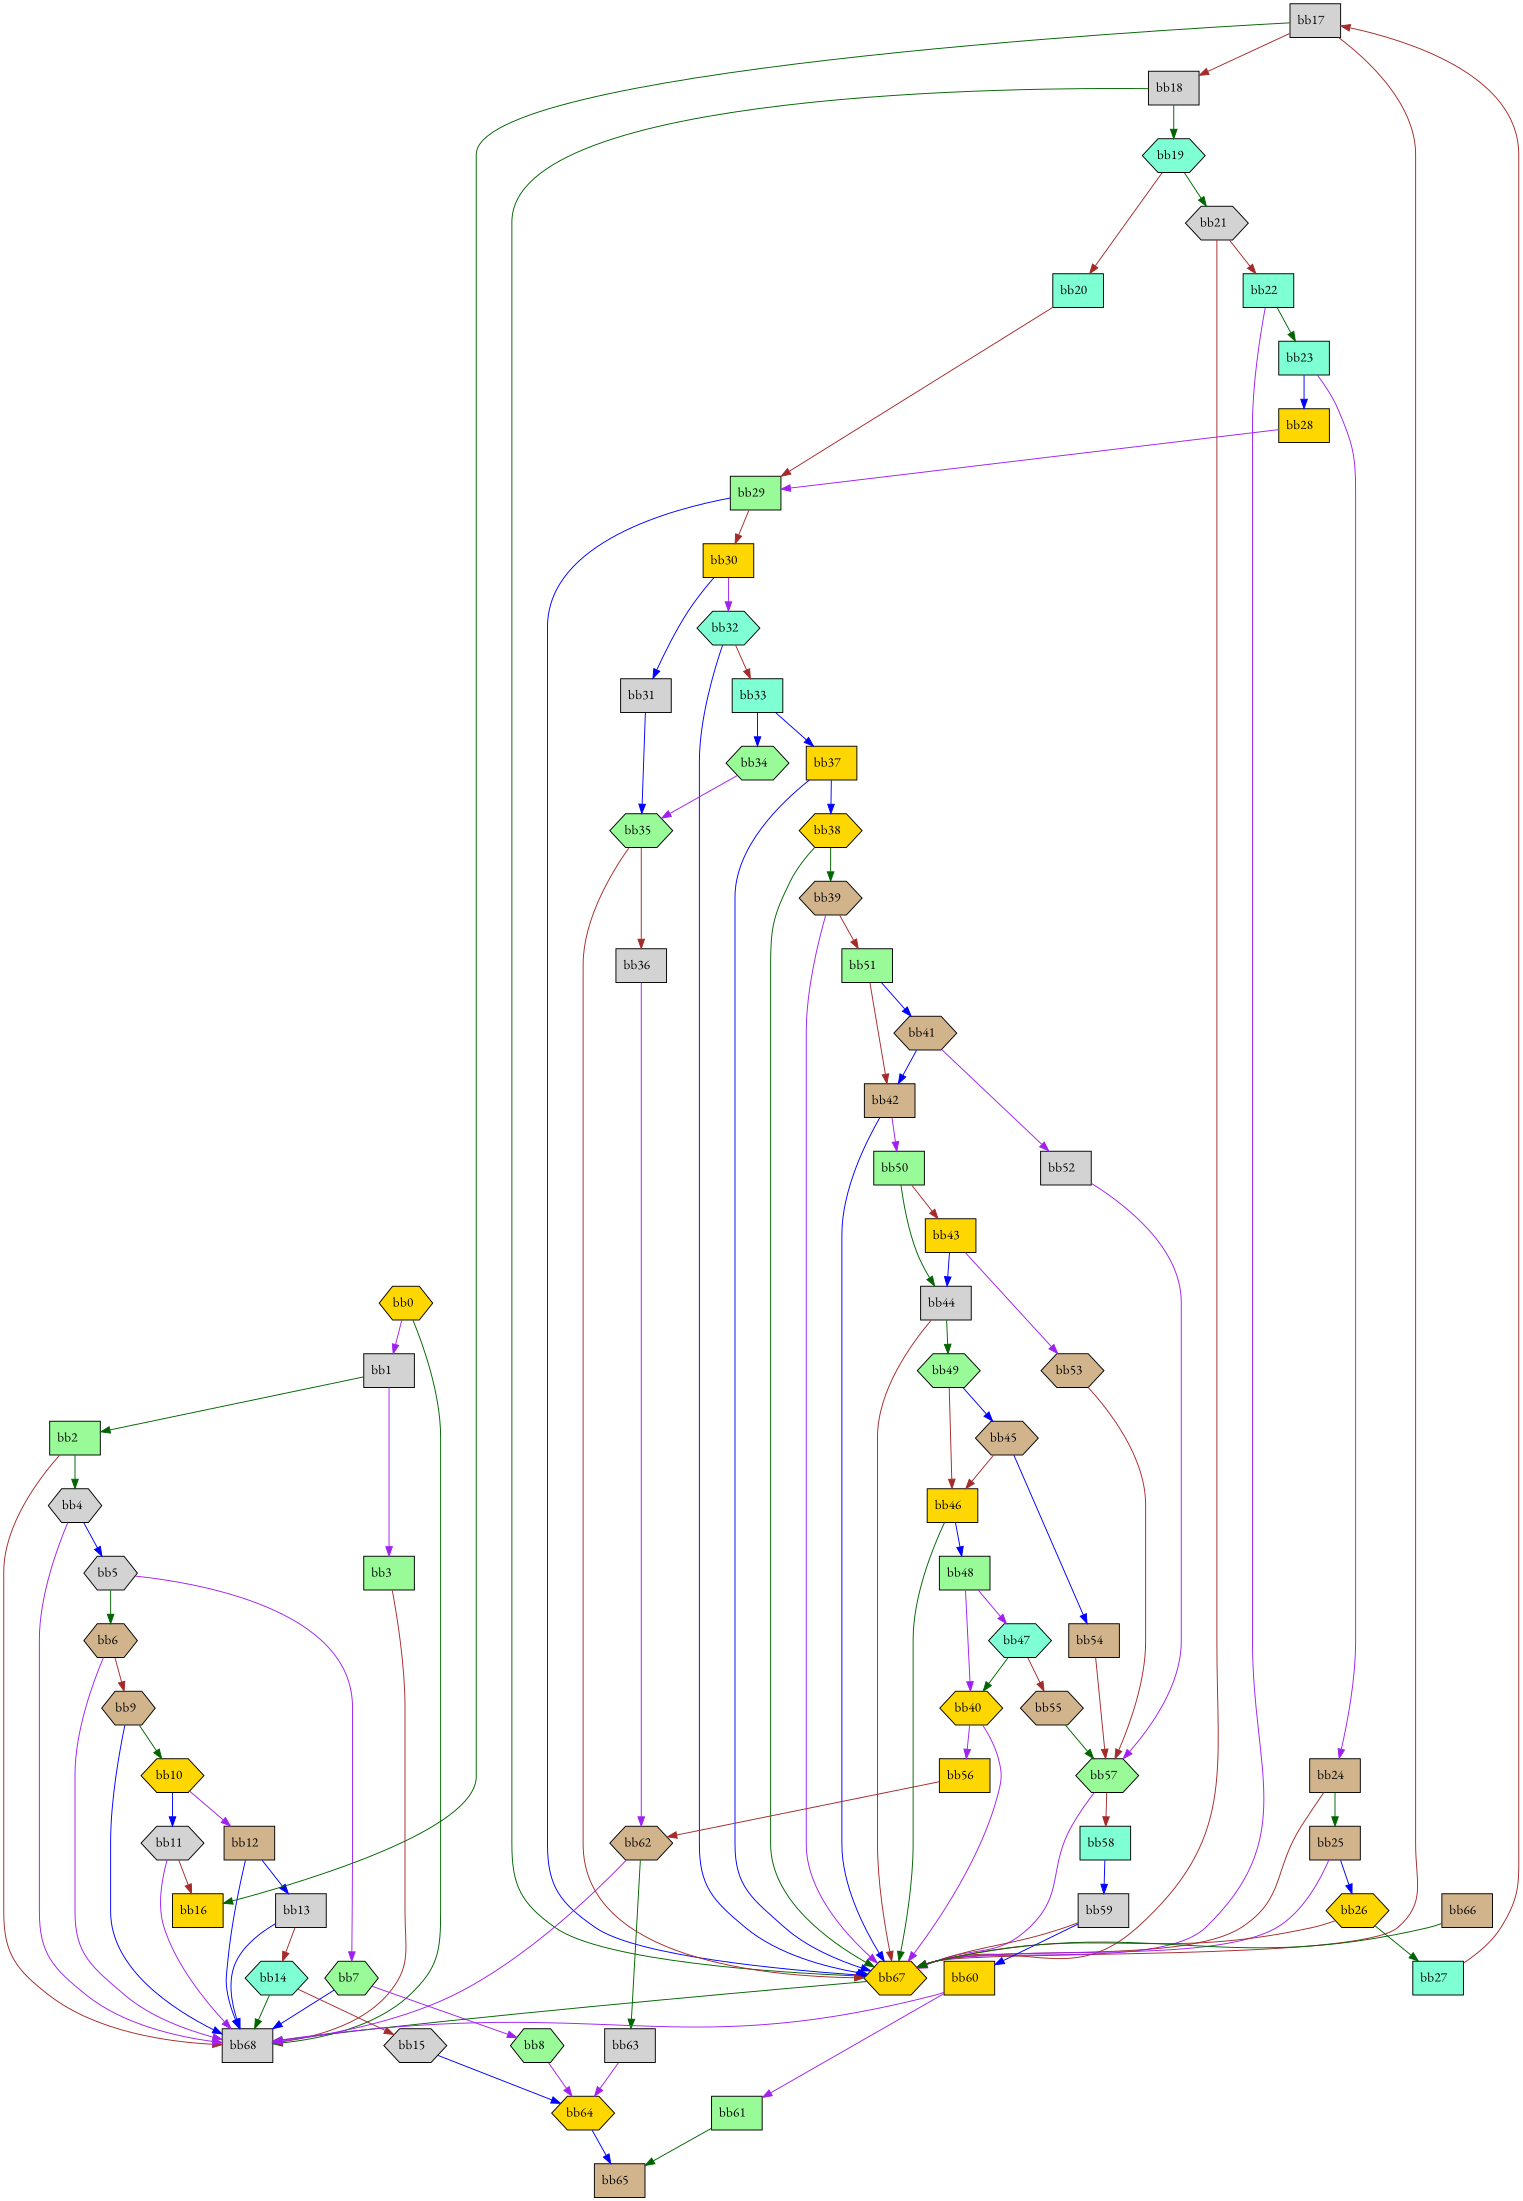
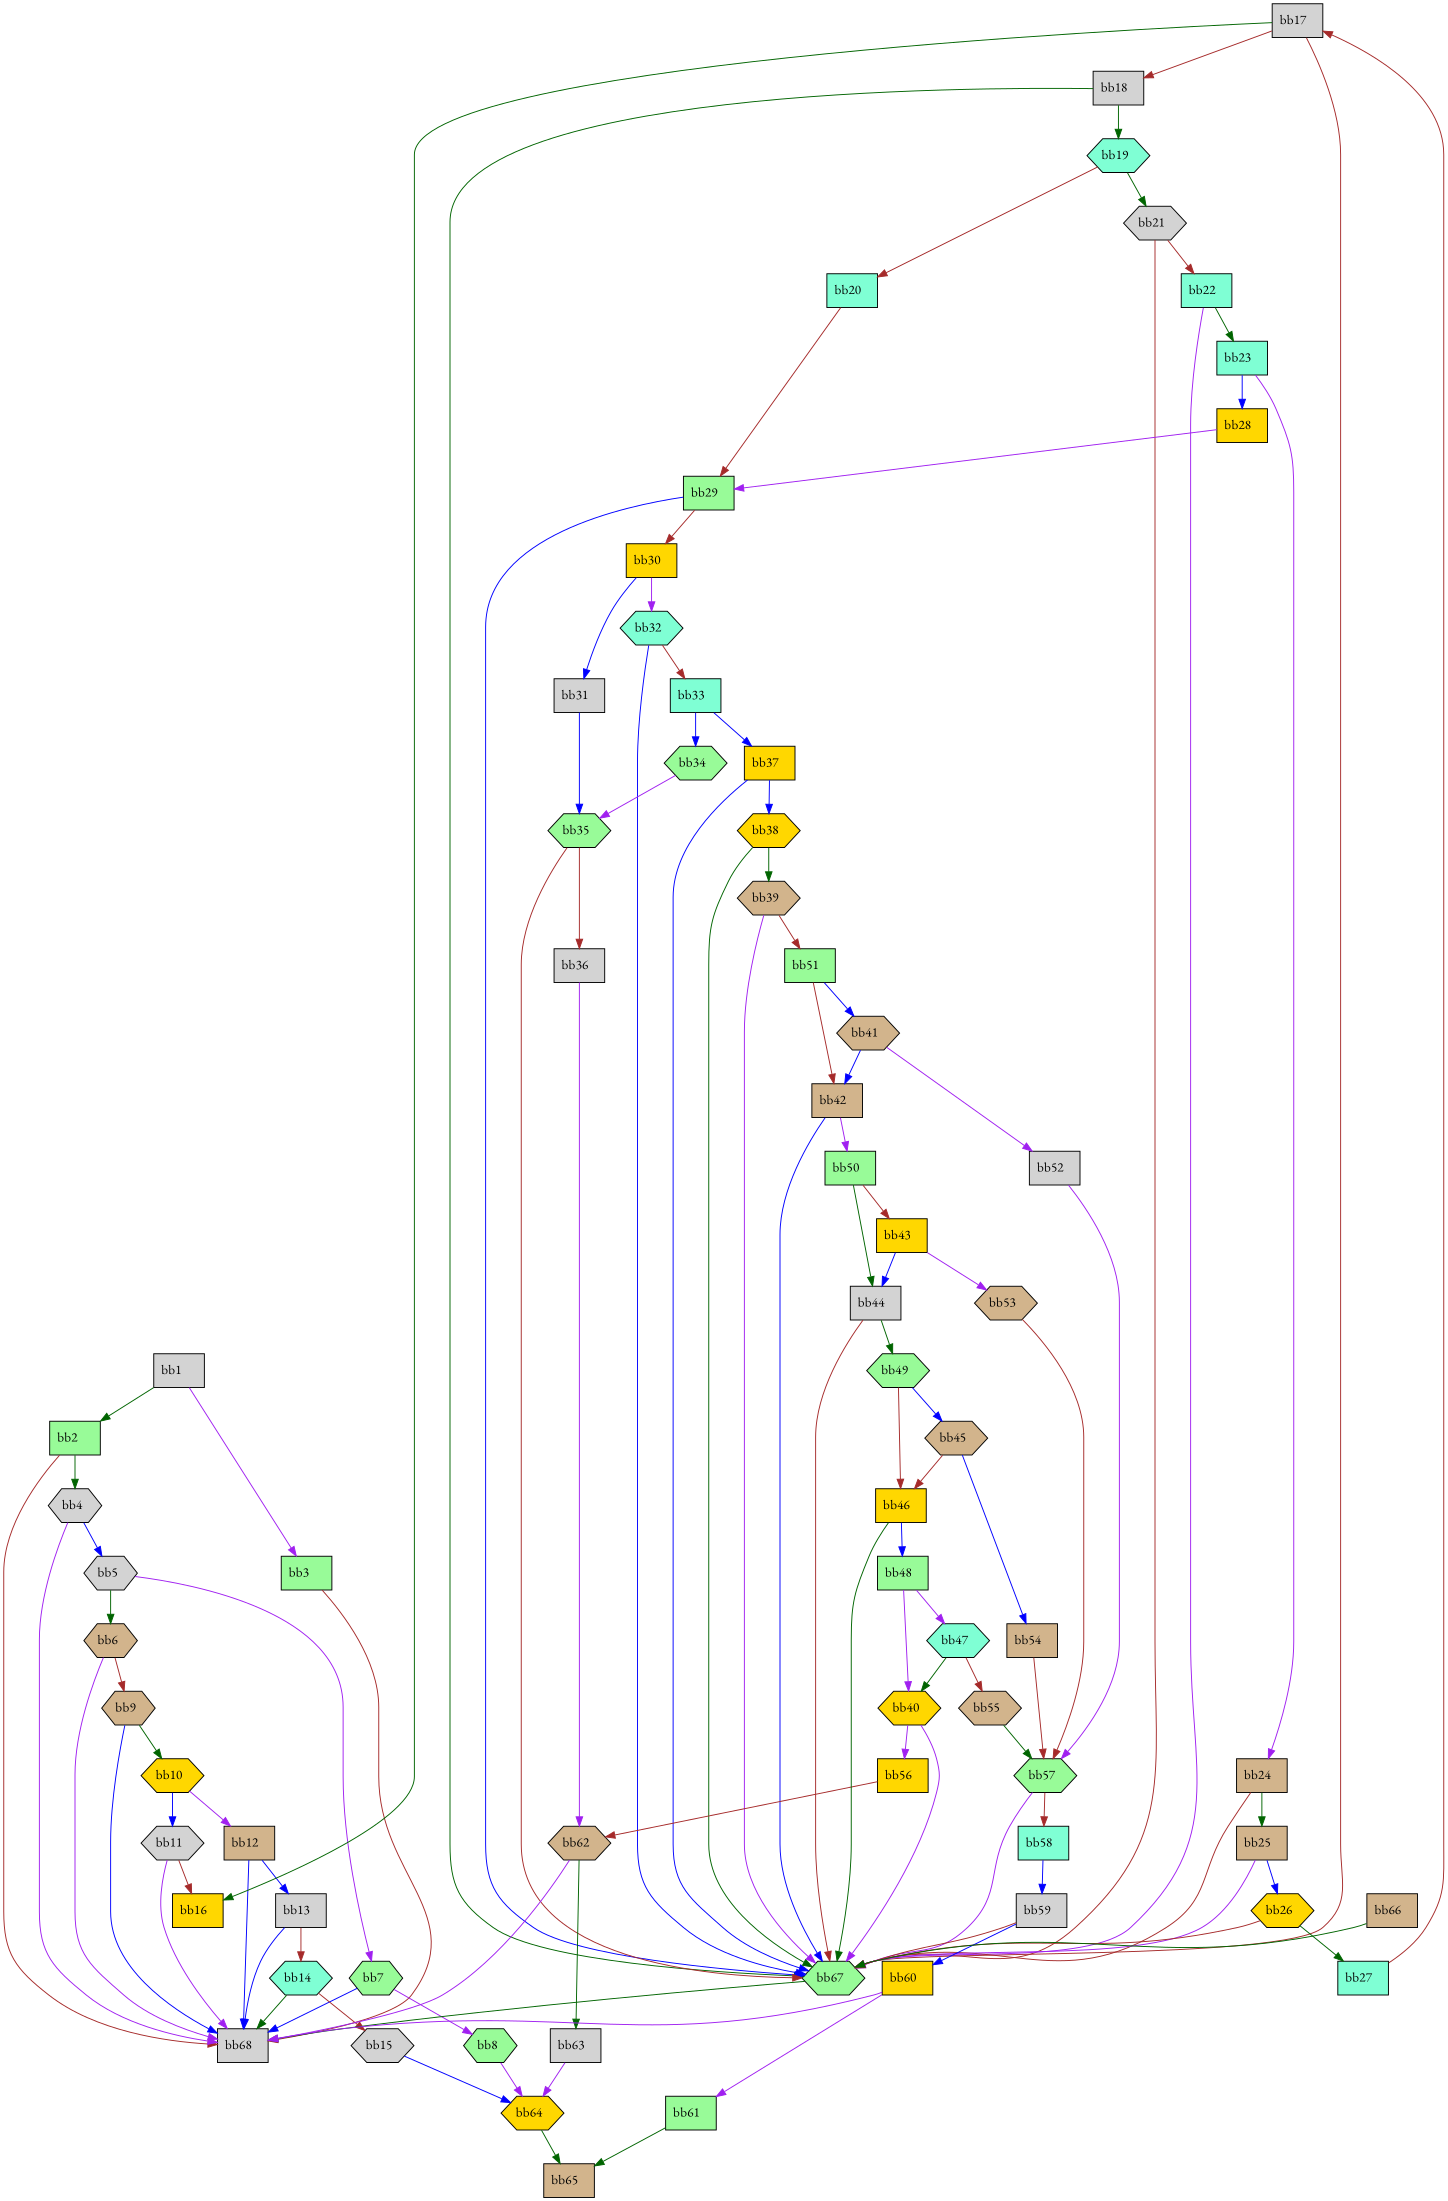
node "bb0": removed
node "bb67": fillcolor gold -> palegreen
edge "bb64" -> "bb65": color blue -> darkgreen
